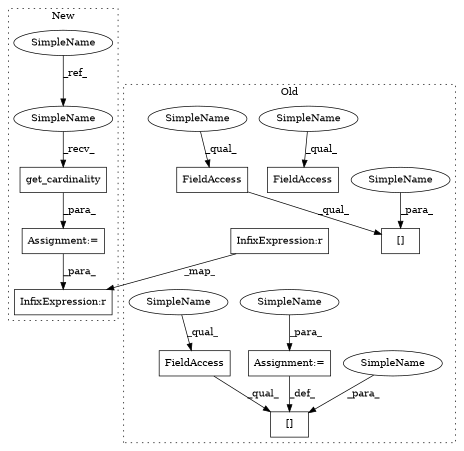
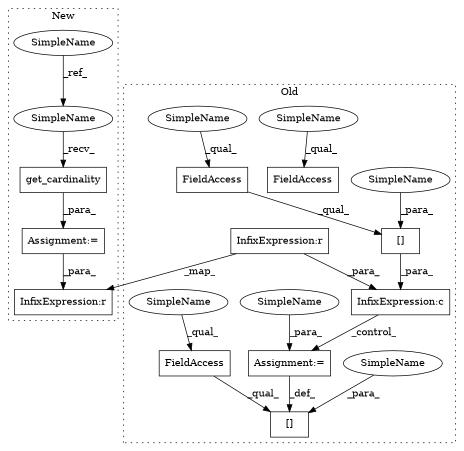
node "InfixExpression:c": added
